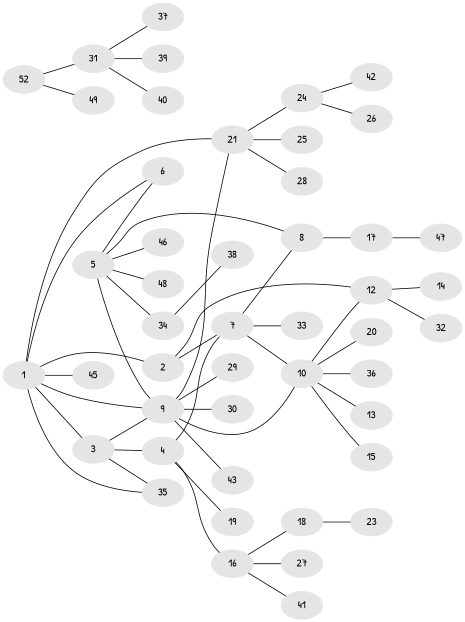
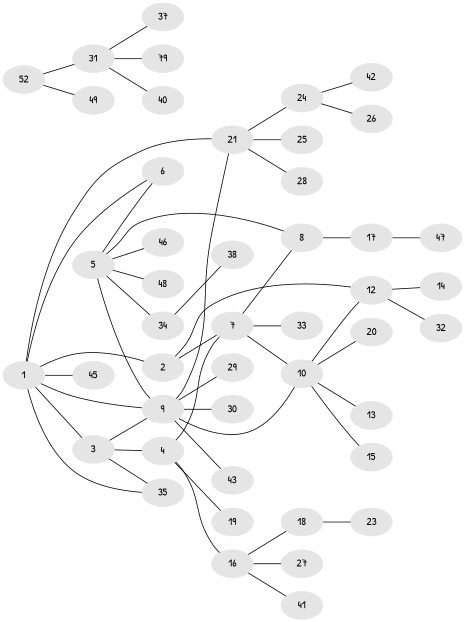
node "39": label "39" -> "79"
node "36": removed
